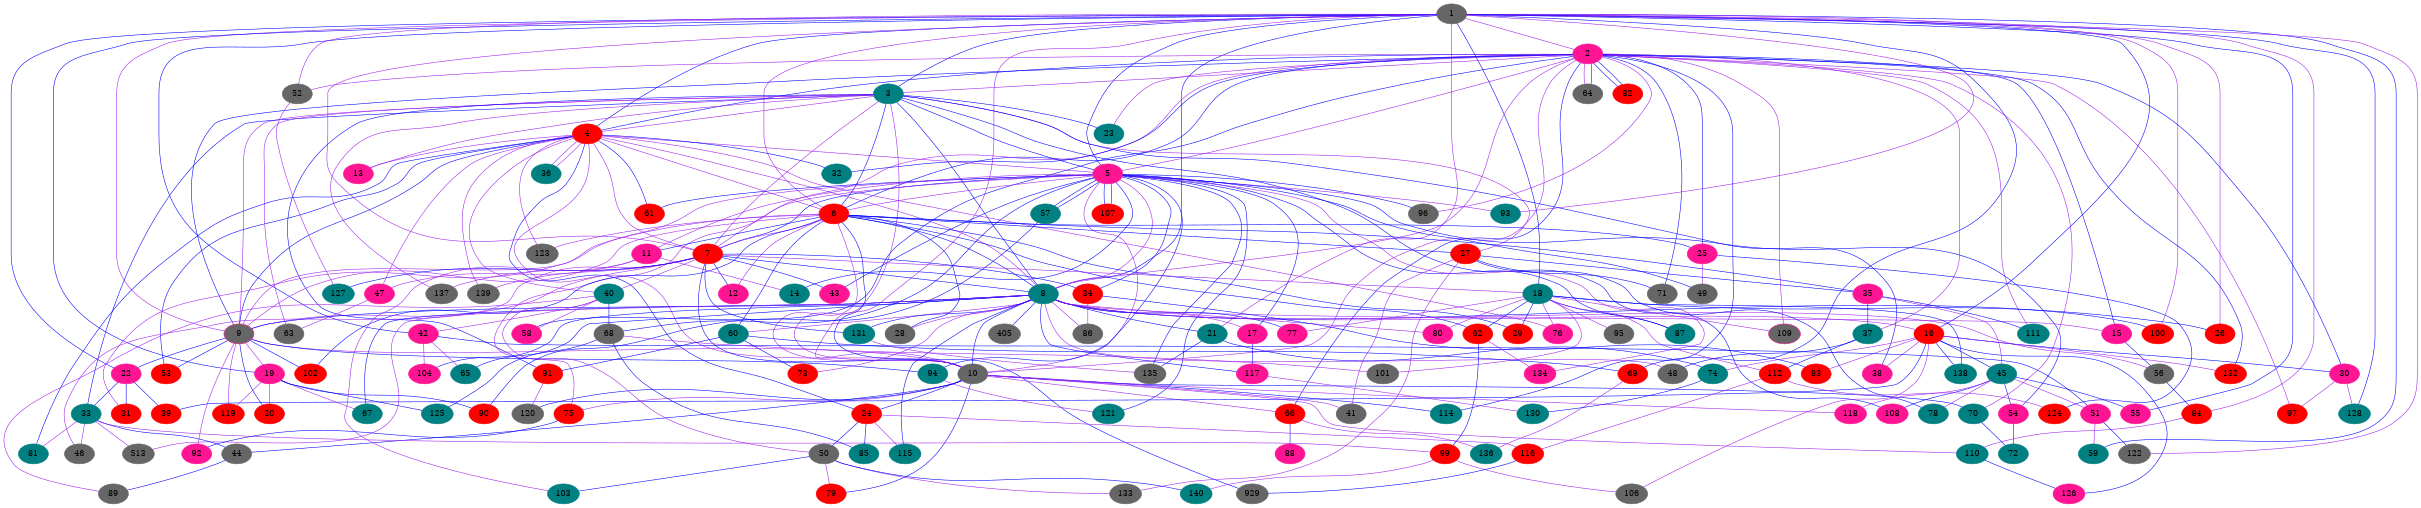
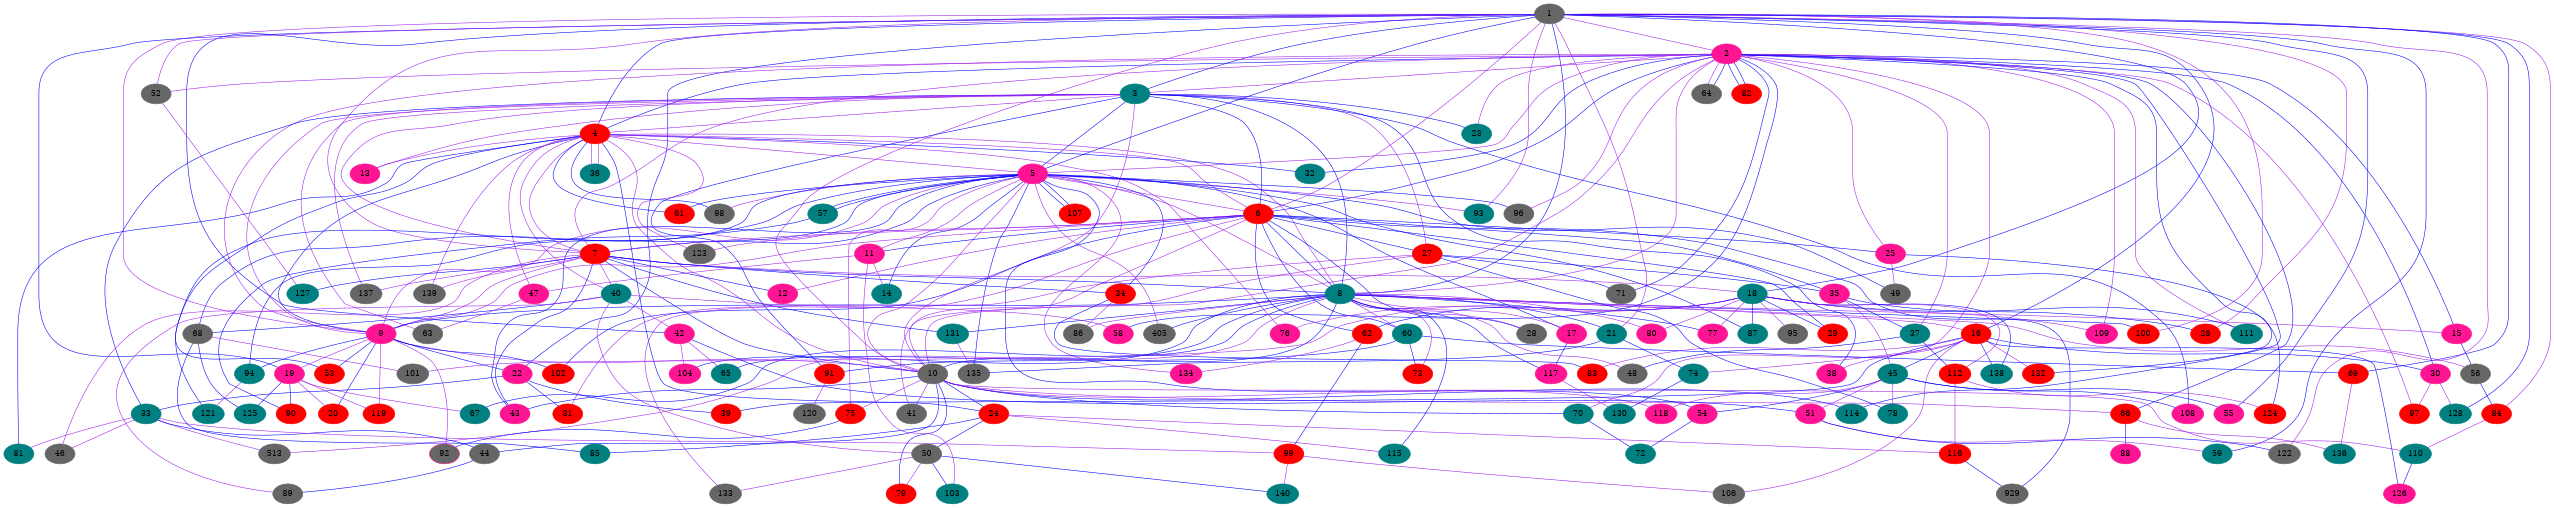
edge "2" -- "9": color blue -> purple
edge "2" -- "25": color blue -> purple
node "98": added
edge "5" -- "405": added
node "9": fillcolor gray40 -> deeppink
node "109": fillcolor gray40 -> deeppink
edge "10" -- "120": now "10" -- "43"
node "92": fillcolor deeppink -> gray40
